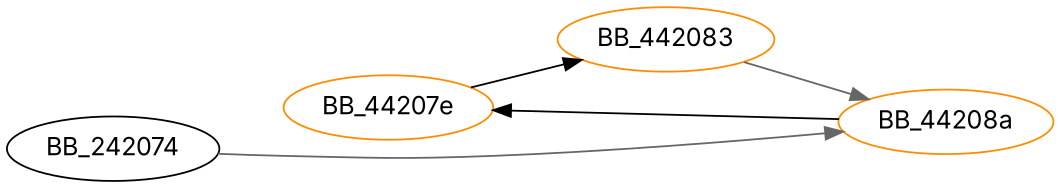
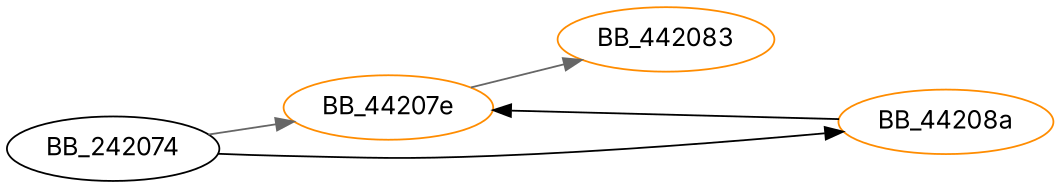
edge "BB_44207e" -> "BB_442083": color black -> gray40
edge "BB_442083" -> "BB_44208a": removed
edge "BB_242074" -> "BB_44207e": added
edge "BB_242074" -> "BB_44208a": color gray40 -> black
